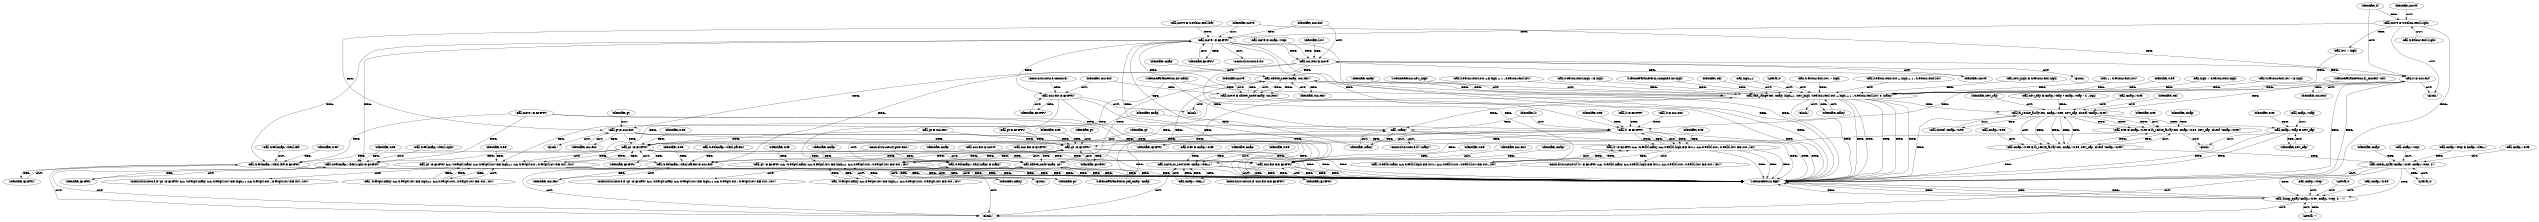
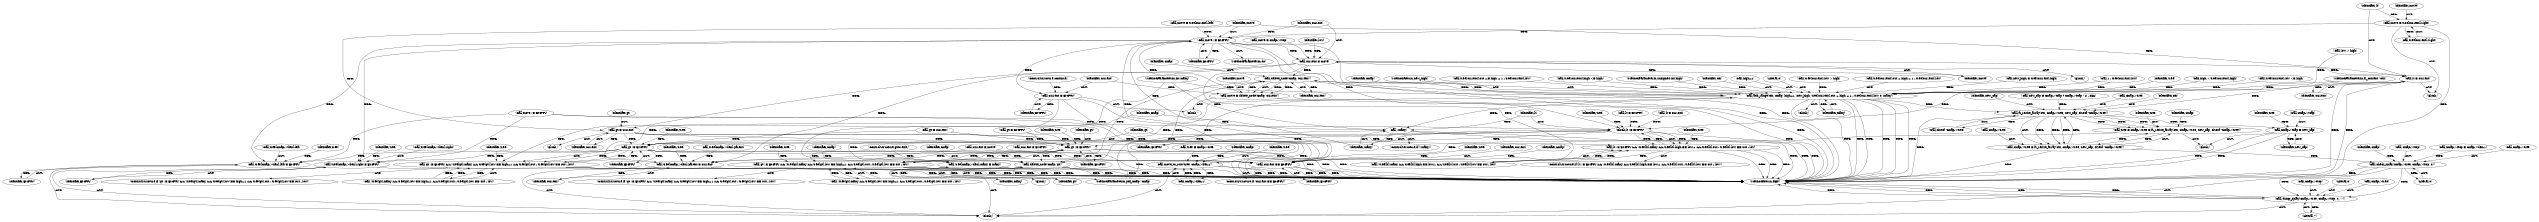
edge "(Call,move = tree[current].right)" -> "(Call,low > high)": now "(Call,move = tree[current].right)" -> "(Call,tree[current].right)"
node "(ControlStructure,do)": label "(ControlStructure,do)" -> "(MethodParameterIn,do)"
edge "(MethodParameterIn,int many)" -> "(Call,!many)": label "DDG: " -> "CFG: "
edge "(Call,move = tree[current].right)" -> "(MethodReturn,RET)": label "DDG: " -> "CFG: "
node "(Call,lt != EMPTY)": label "(Call,lt != EMPTY)" -> "(Block,lt != EMPTY)"
edge "(Call,!many)" -> "(Call,tree[cmap->tlen].many = many)": label "AST: " -> "DDG: "
edge "(MethodParameterIn,pdf_cmap *cmap)" -> "(Call,delete_node(cmap, gt))": reversed
edge "(Call,check_splay(cmap->tree, cmap->ttop, 0))" -> "(MethodReturn,RET)": label "AST: " -> "DDG: "
edge "(Call,tree[cmap->tlen].left = EMPTY)" -> "(MethodReturn,RET)": removed, label "DDG:"
